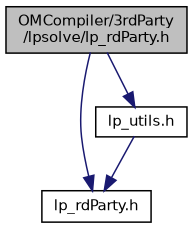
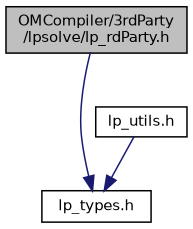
edge "OMCompiler/3rdParty /lpsolve/lp_rdParty.h" -> "lp_utils.h": removed
node "lp_rdParty.h": label "lp_rdParty.h" -> "lp_types.h"
